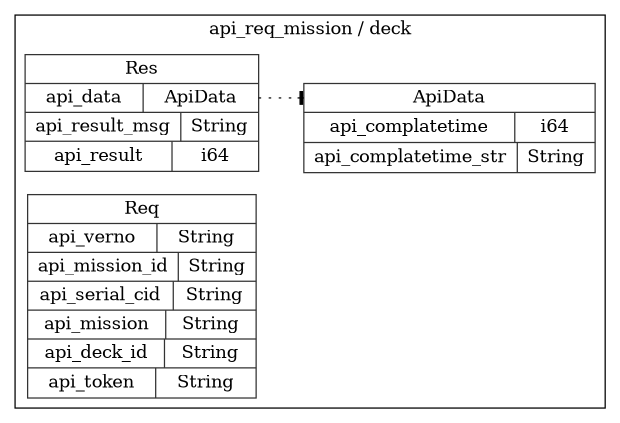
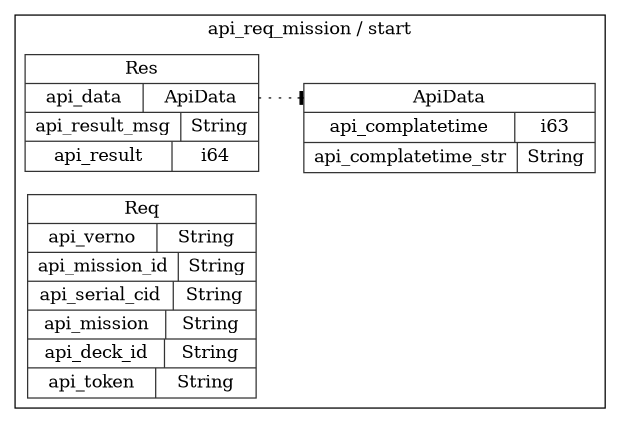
cluster "api_req_mission / deck": label "api_req_mission / deck" -> "api_req_mission / start"
node "ApiData": text "i64" -> "i63"
